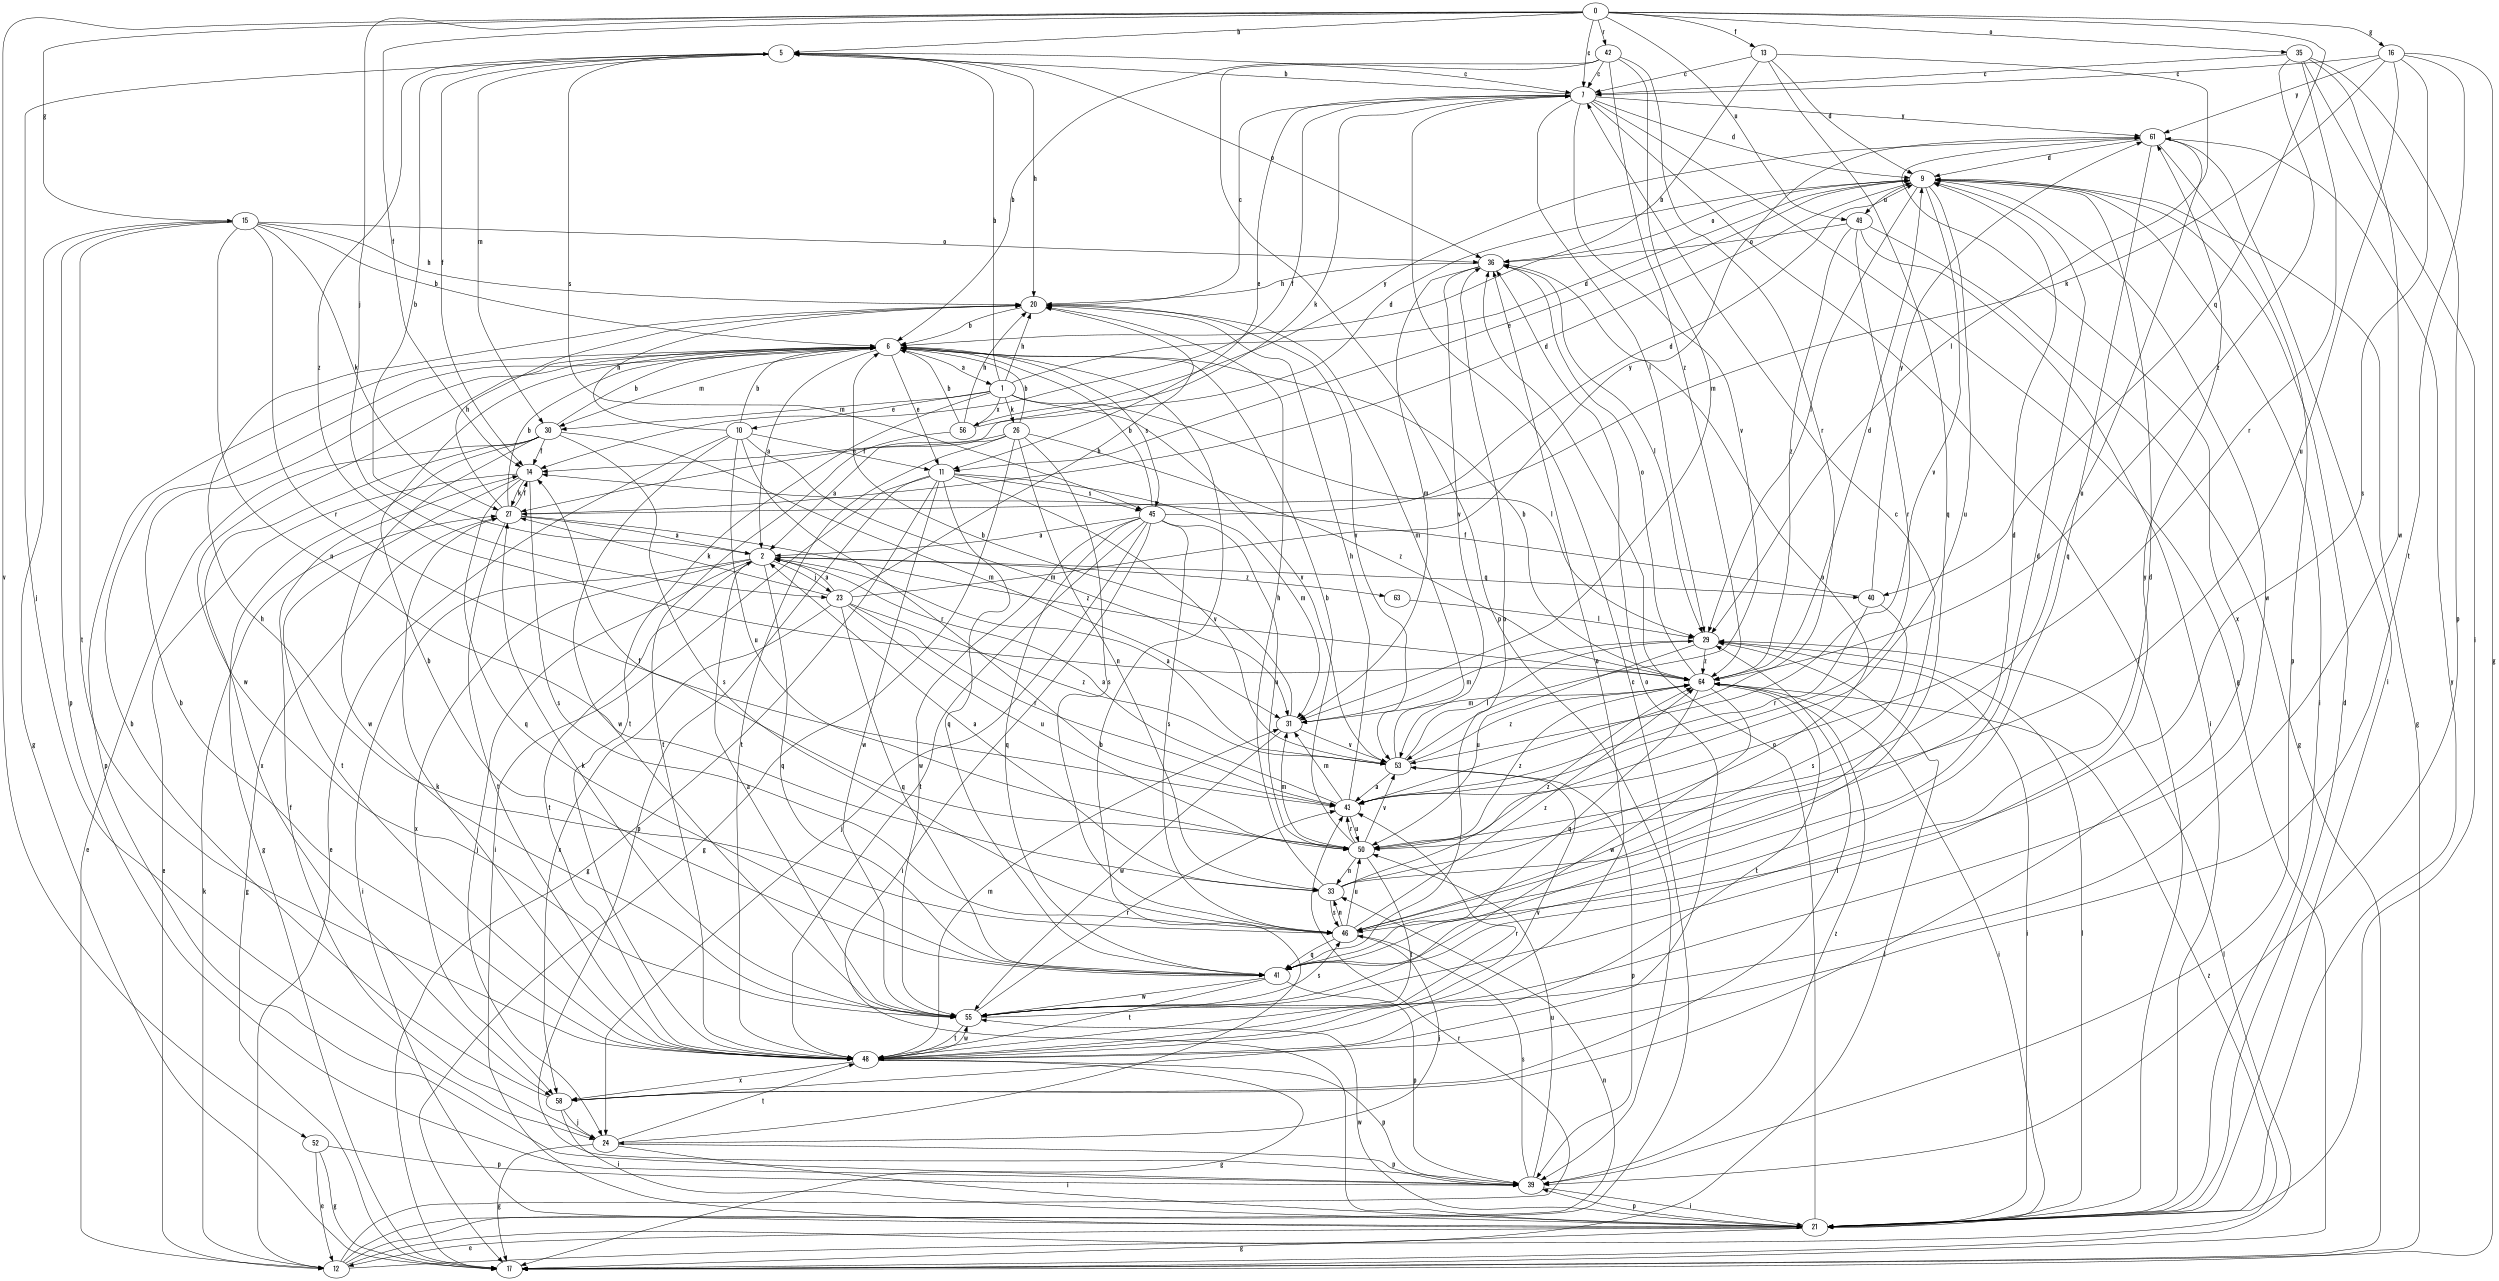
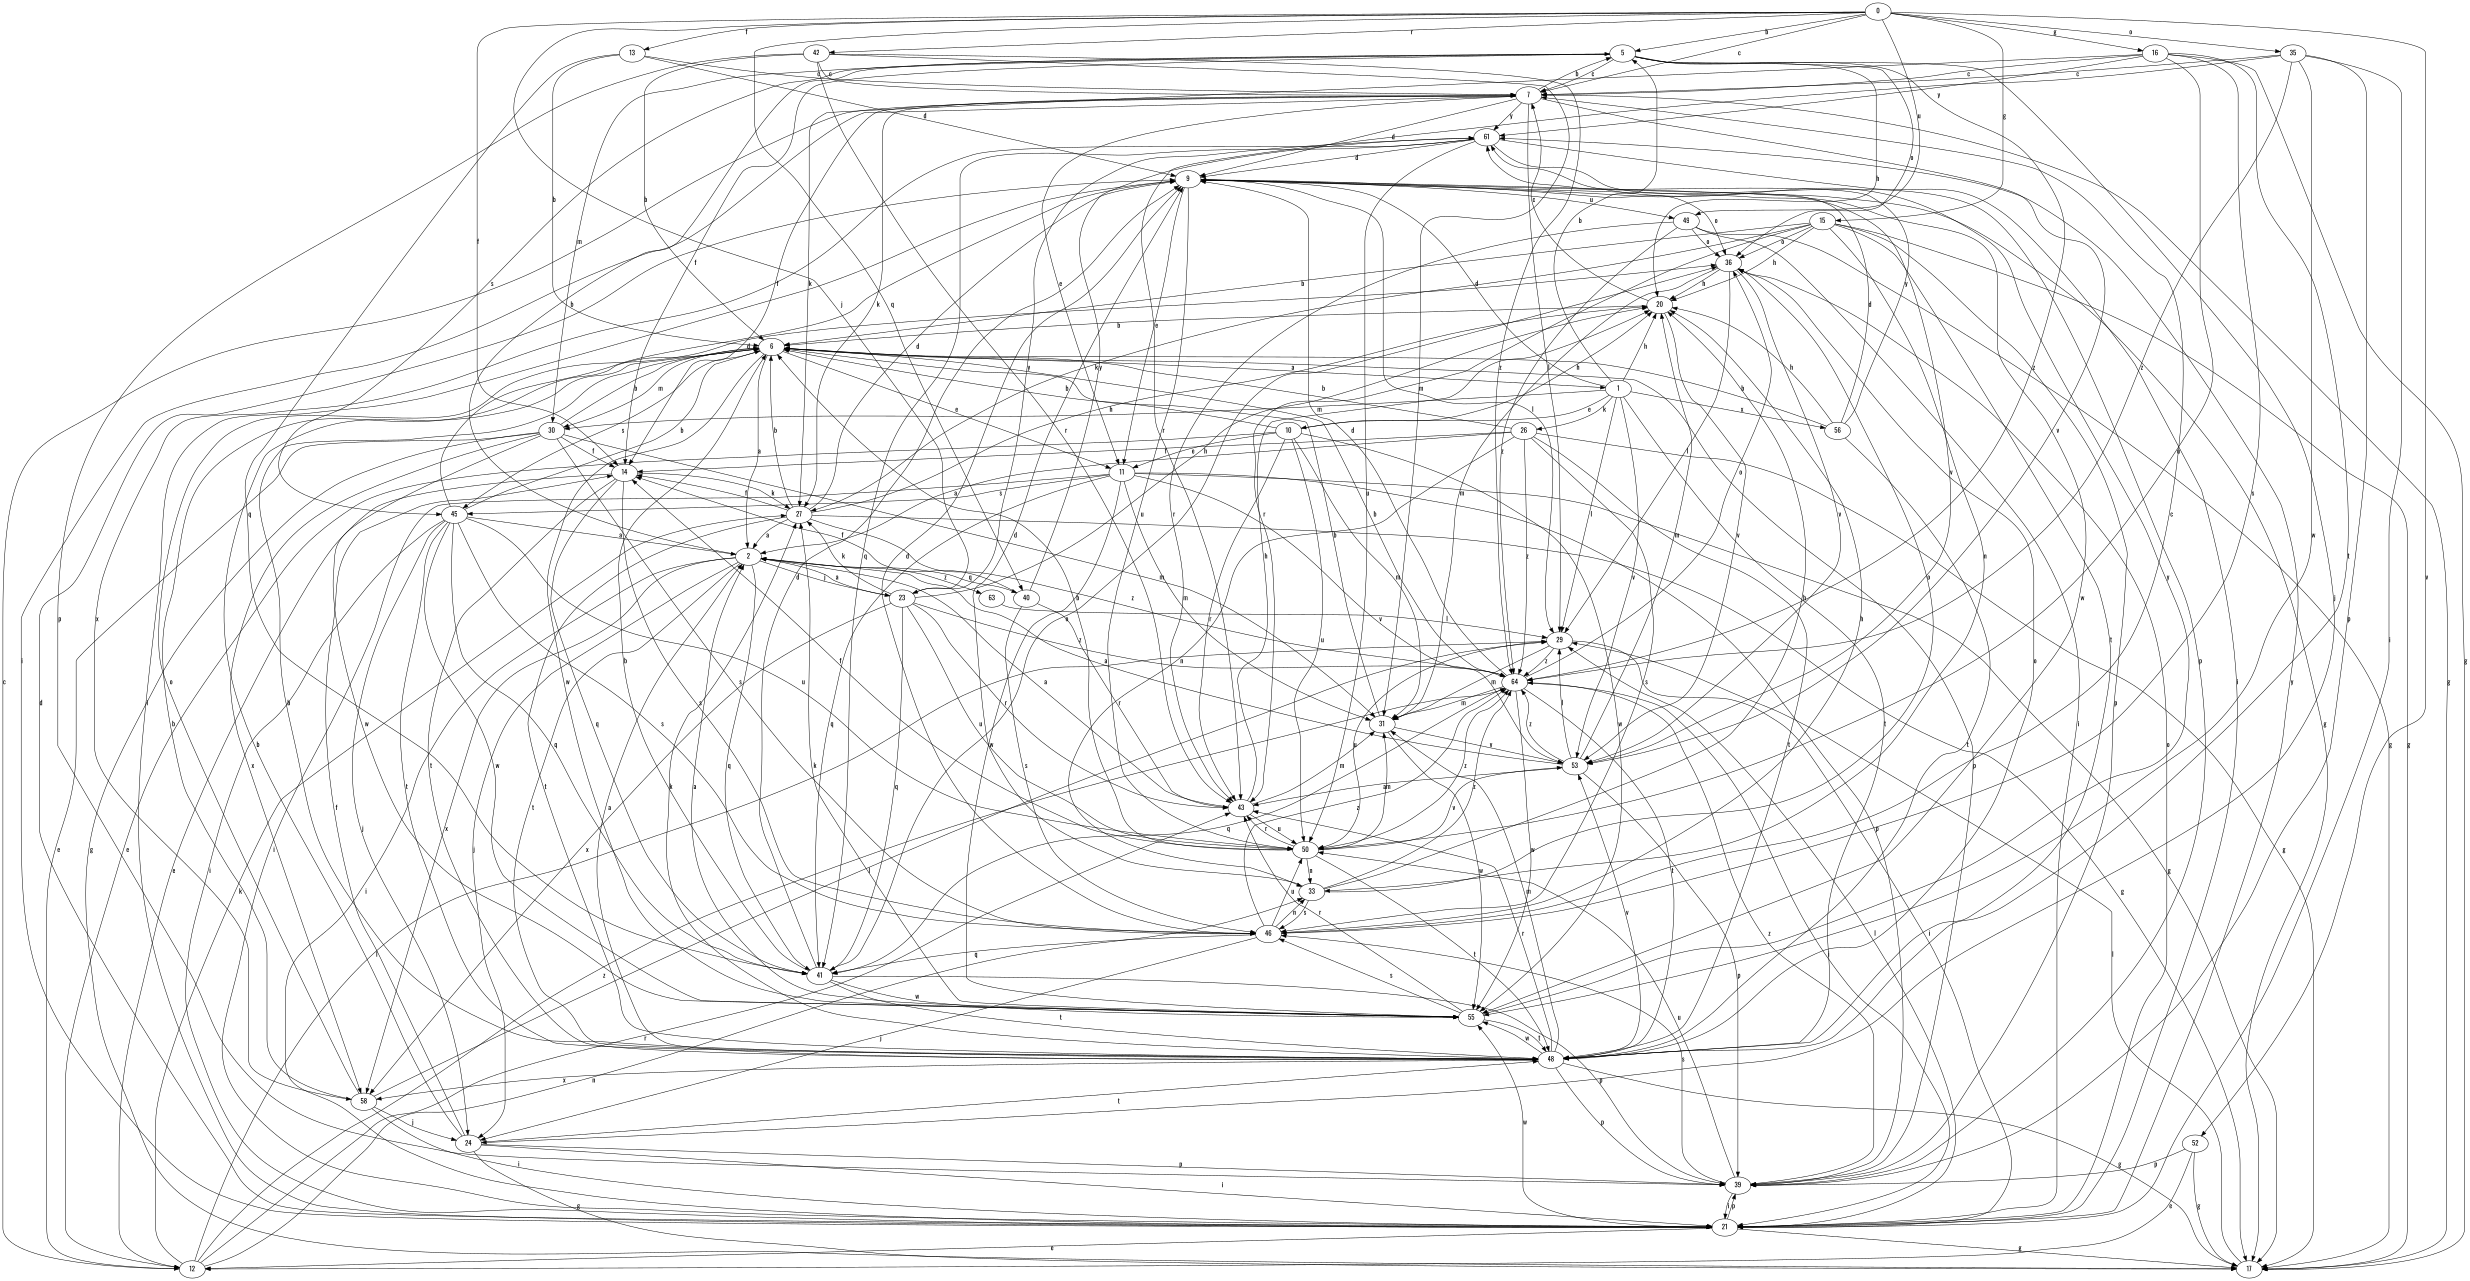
edge "13" -> "29": removed, label "l"
edge "23" -> "53": now "23" -> "64"
edge "33" -> "2": now "48" -> "2"
